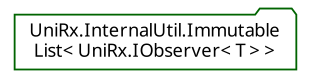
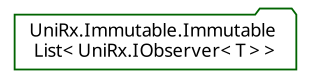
node "UniRx.InternalUtil.Immutable List< UniRx.IObserver< T > >": label "UniRx.InternalUtil.Immutable List< UniRx.IObserver< T > >" -> "UniRx.Immutable.Immutable List< UniRx.IObserver< T > >"
